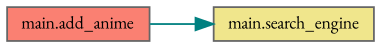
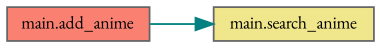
node "main.search_engine": label "main.search_engine" -> "main.search_anime"
